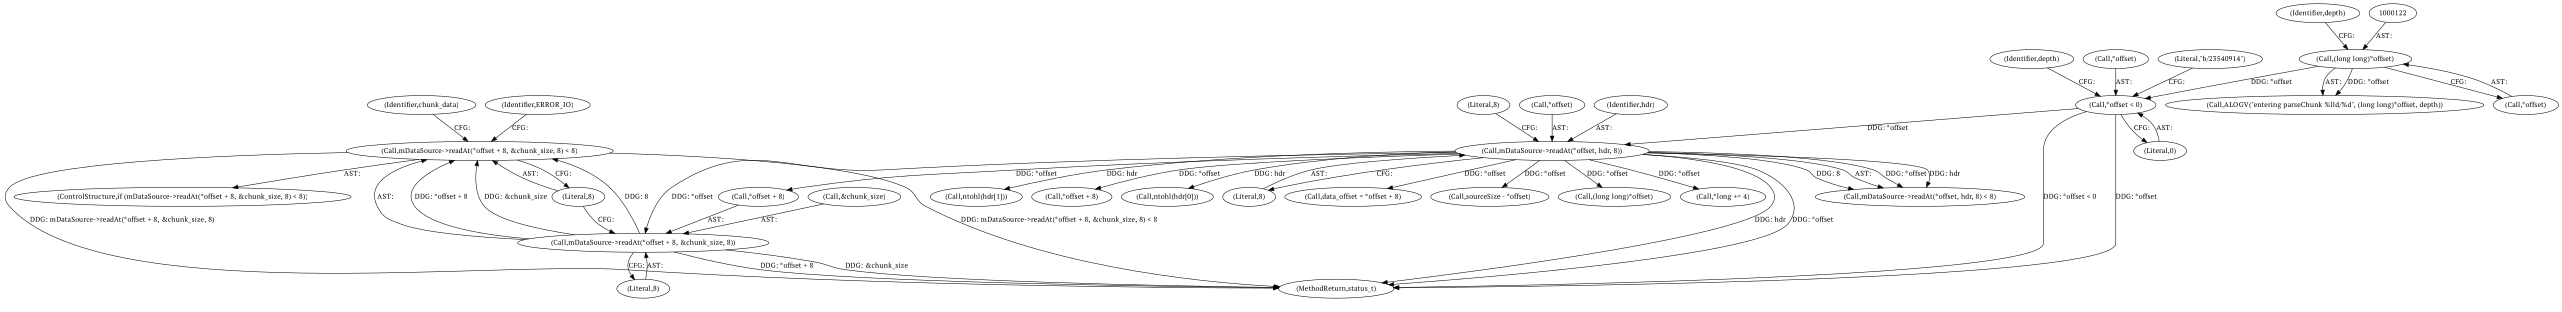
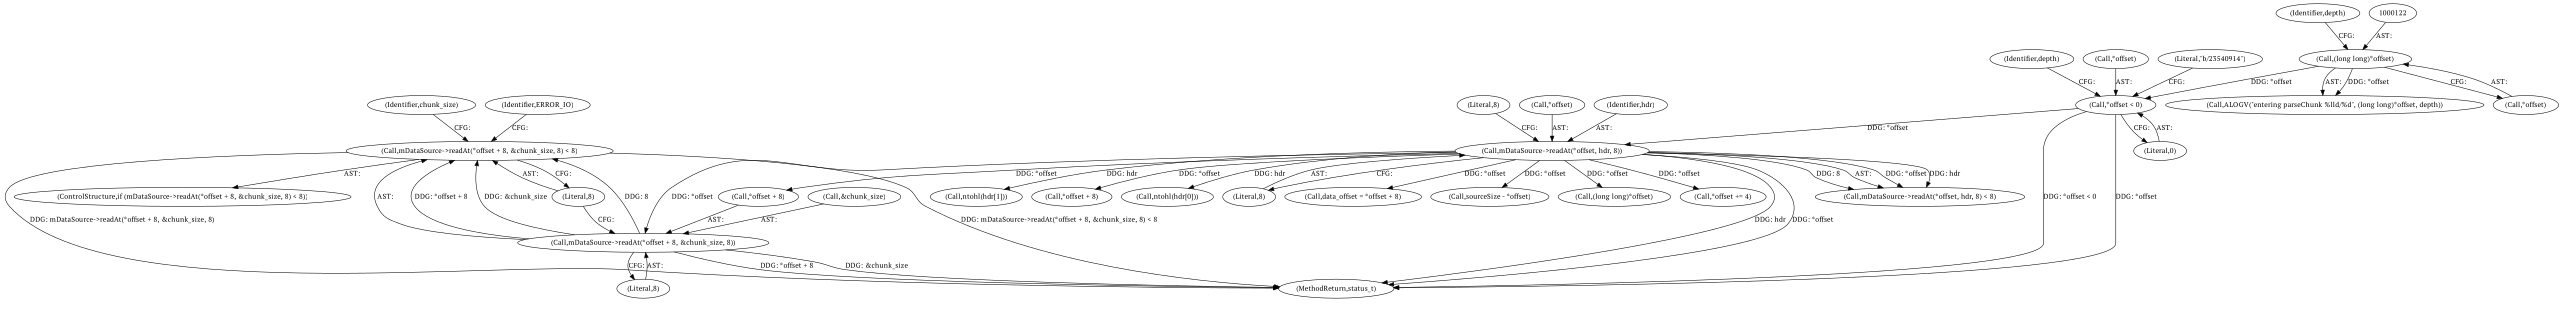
node "(Identifier,chunk_data)": label "(Identifier,chunk_data)" -> "(Identifier,chunk_size)"
node "(Call,*long += 4)": label "(Call,*long += 4)" -> "(Call,*offset += 4)"
